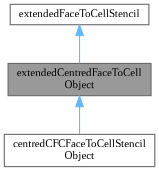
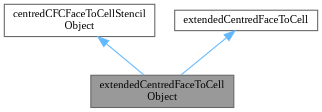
node "extendedFaceToCellStencil": label "extendedFaceToCellStencil" -> "extendedCentredFaceToCell"
edge "centredCFCFaceToCellStencil Object" -> "extendedCentredFaceToCell Object": reversed
